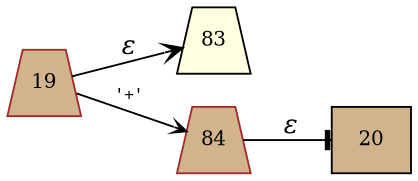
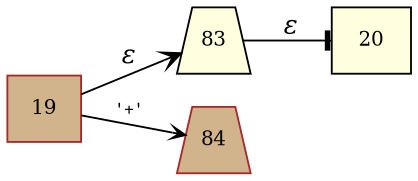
node "19": shape trapezium -> box
edge "84" -> "20": now "83" -> "20"
node "20": fillcolor tan -> lightyellow
